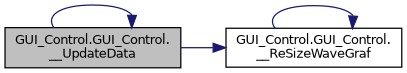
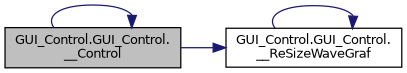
node "GUI_Control.GUI_Control. __UpdateData": label "GUI_Control.GUI_Control. __UpdateData" -> "GUI_Control.GUI_Control. __Control"
